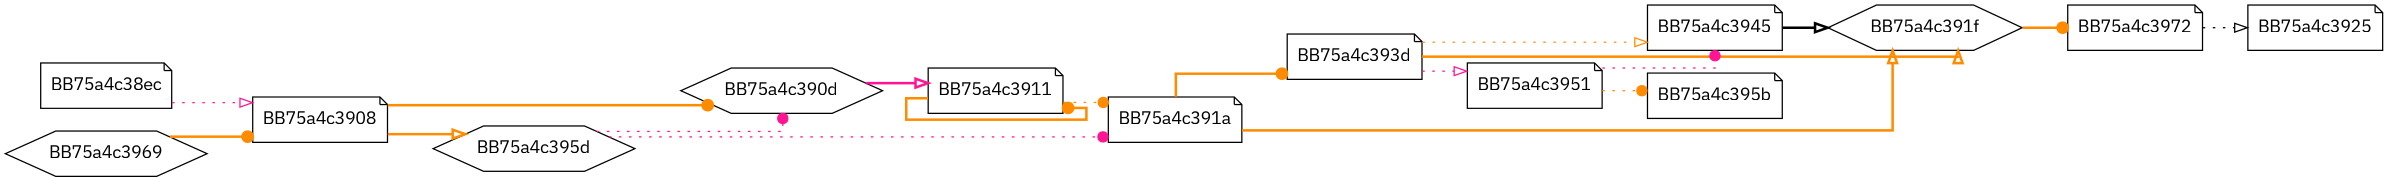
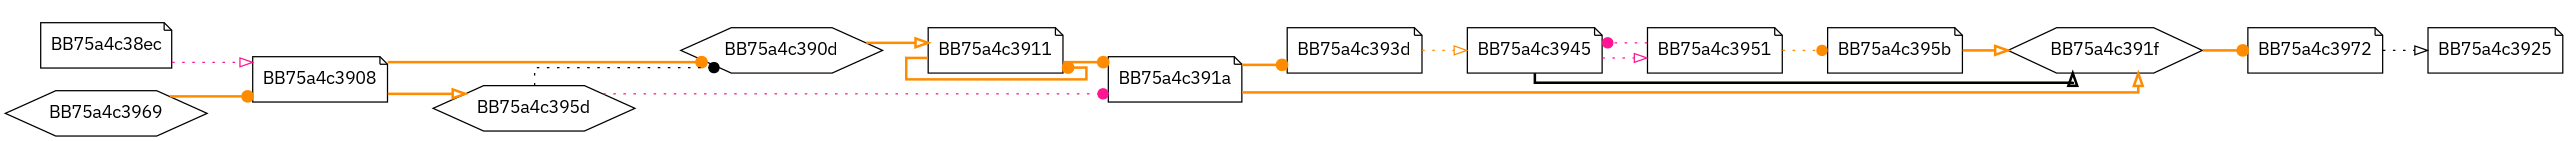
edge "BB75a4c393d" -> "BB75a4c391f": now "BB75a4c395b" -> "BB75a4c391f"
edge "BB75a4c393d" -> "BB75a4c3951": now "BB75a4c3945" -> "BB75a4c3951"
edge "BB75a4c390d" -> "BB75a4c3911": color deeppink -> darkorange
edge "BB75a4c3911" -> "BB75a4c391a": style dotted -> bold
edge "BB75a4c395d" -> "BB75a4c390d": color deeppink -> black
